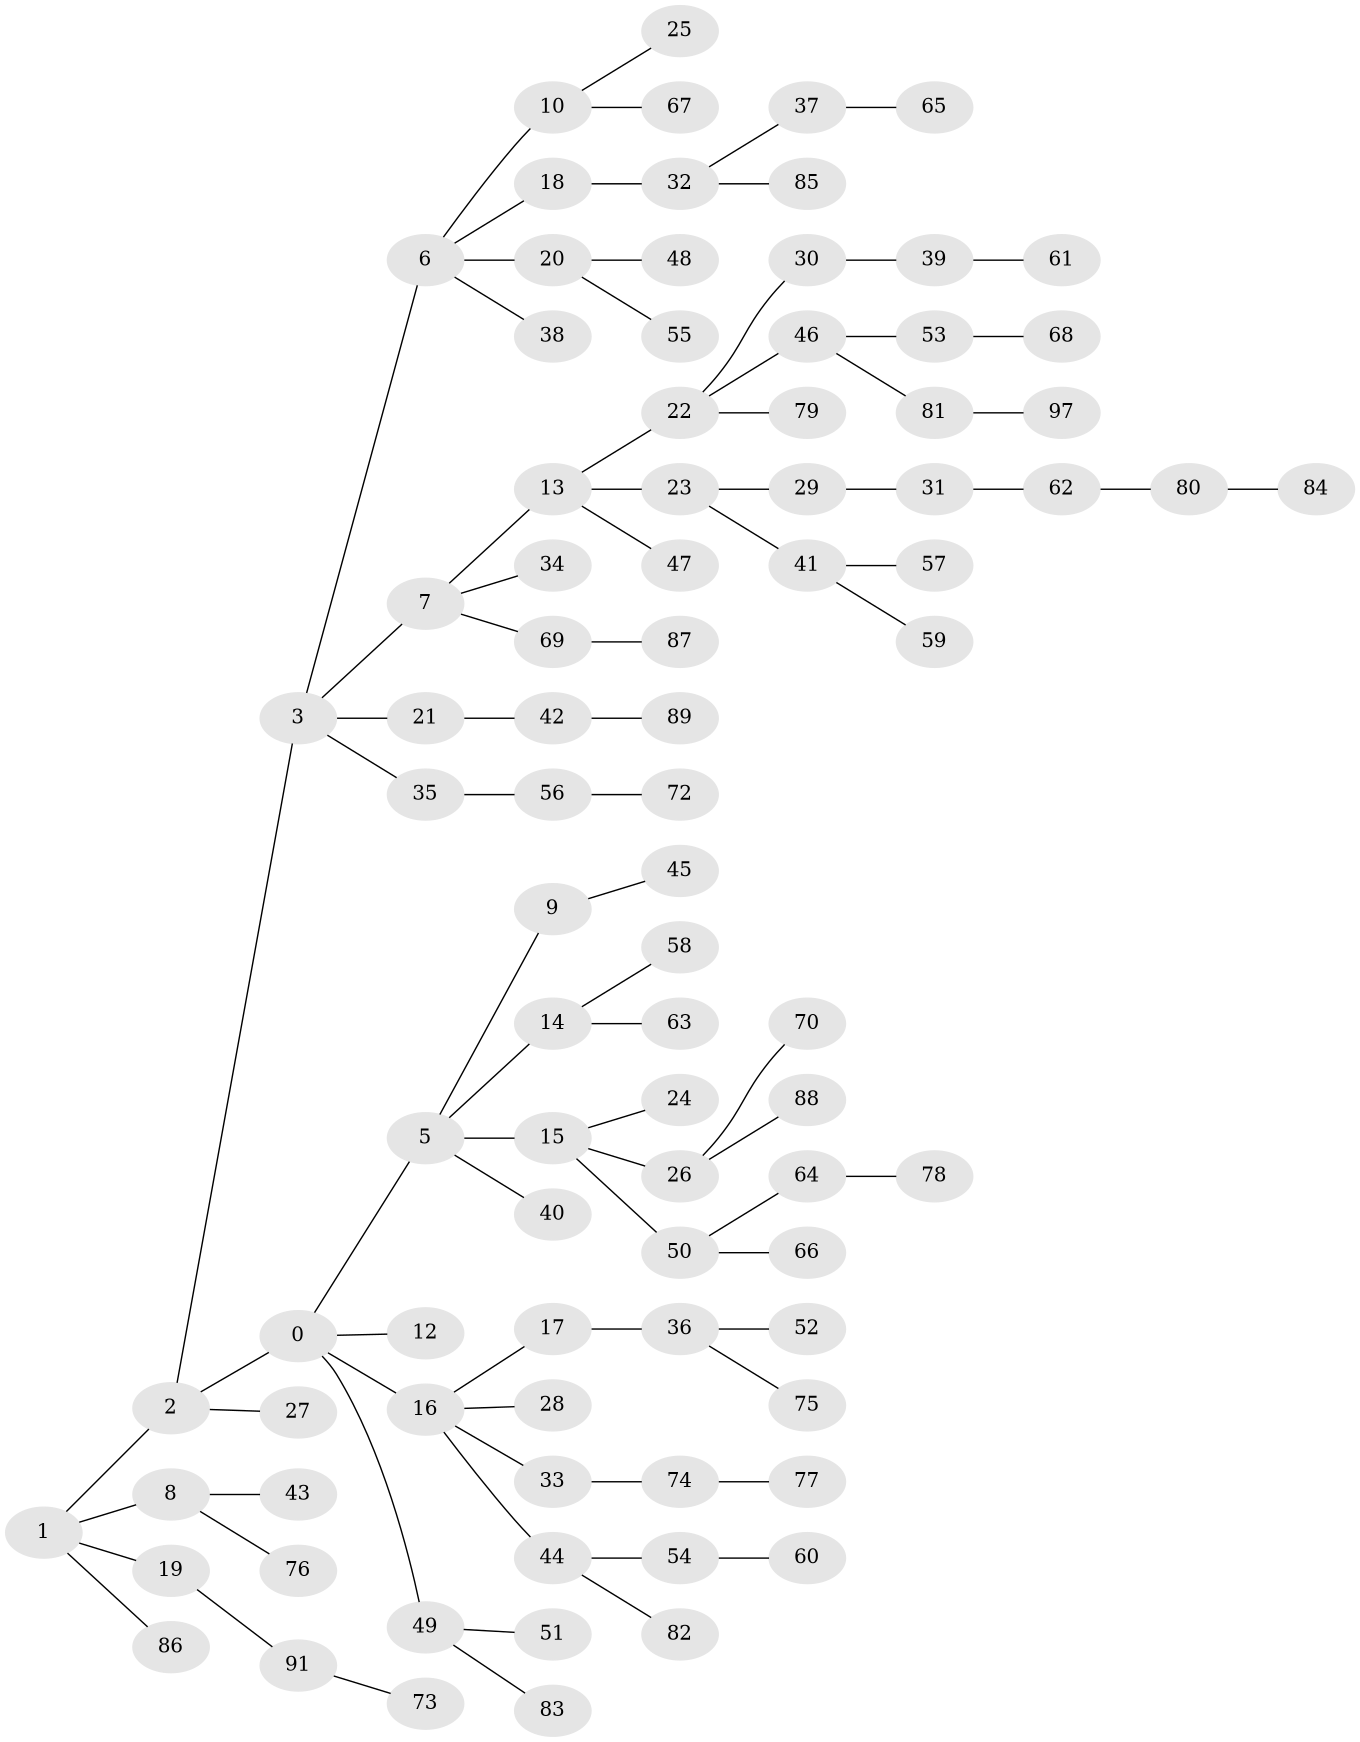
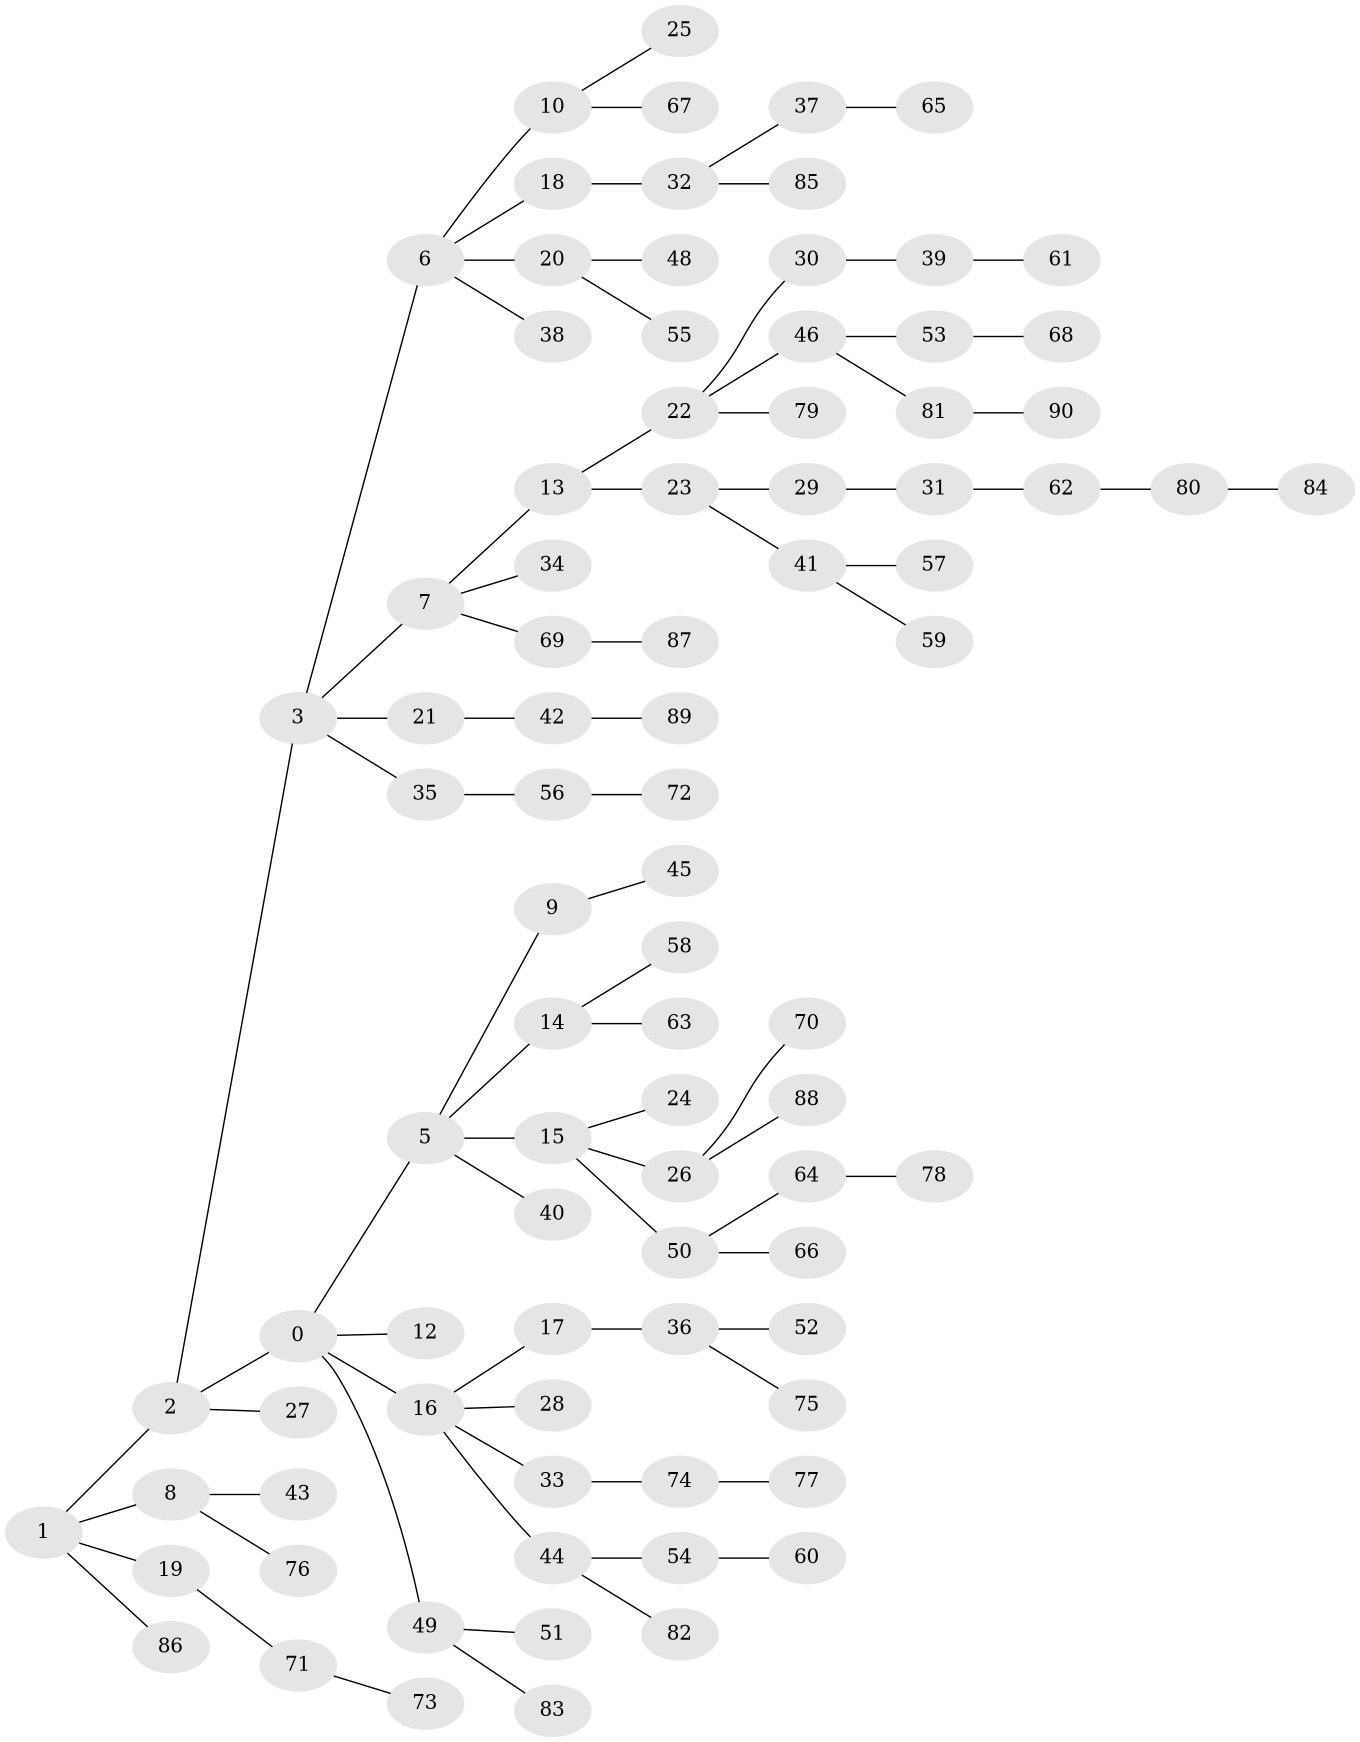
node "97": label "97" -> "90"
node "47": removed
node "91": label "91" -> "71"
